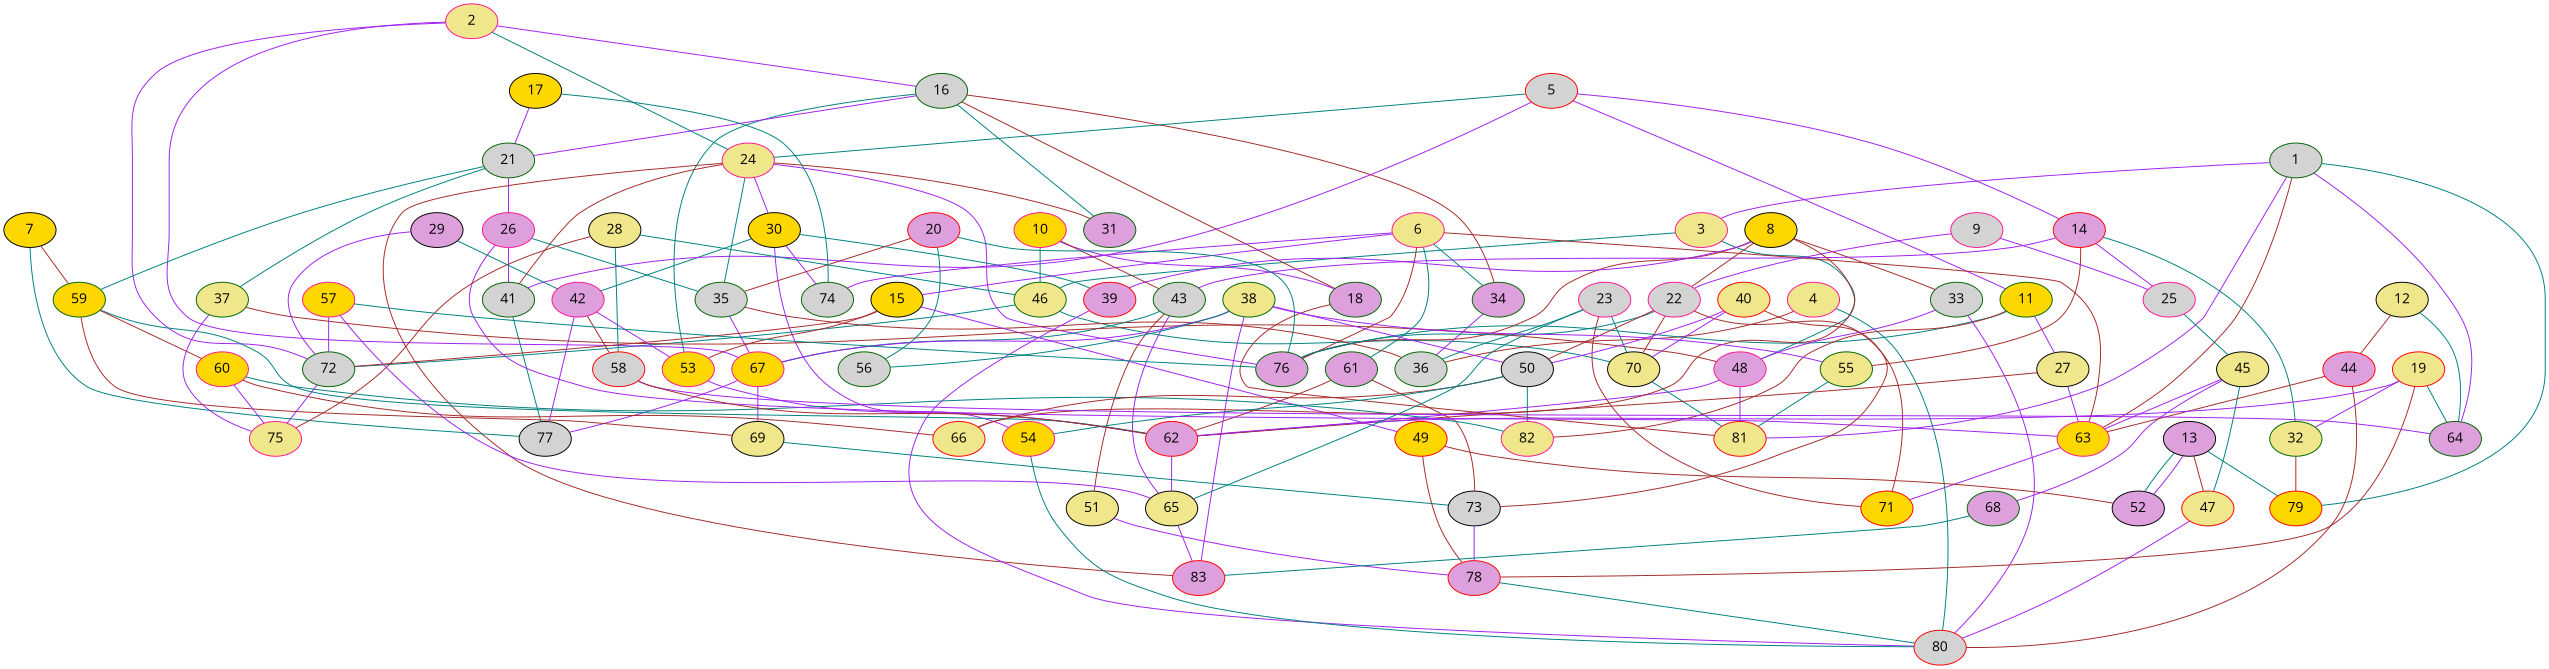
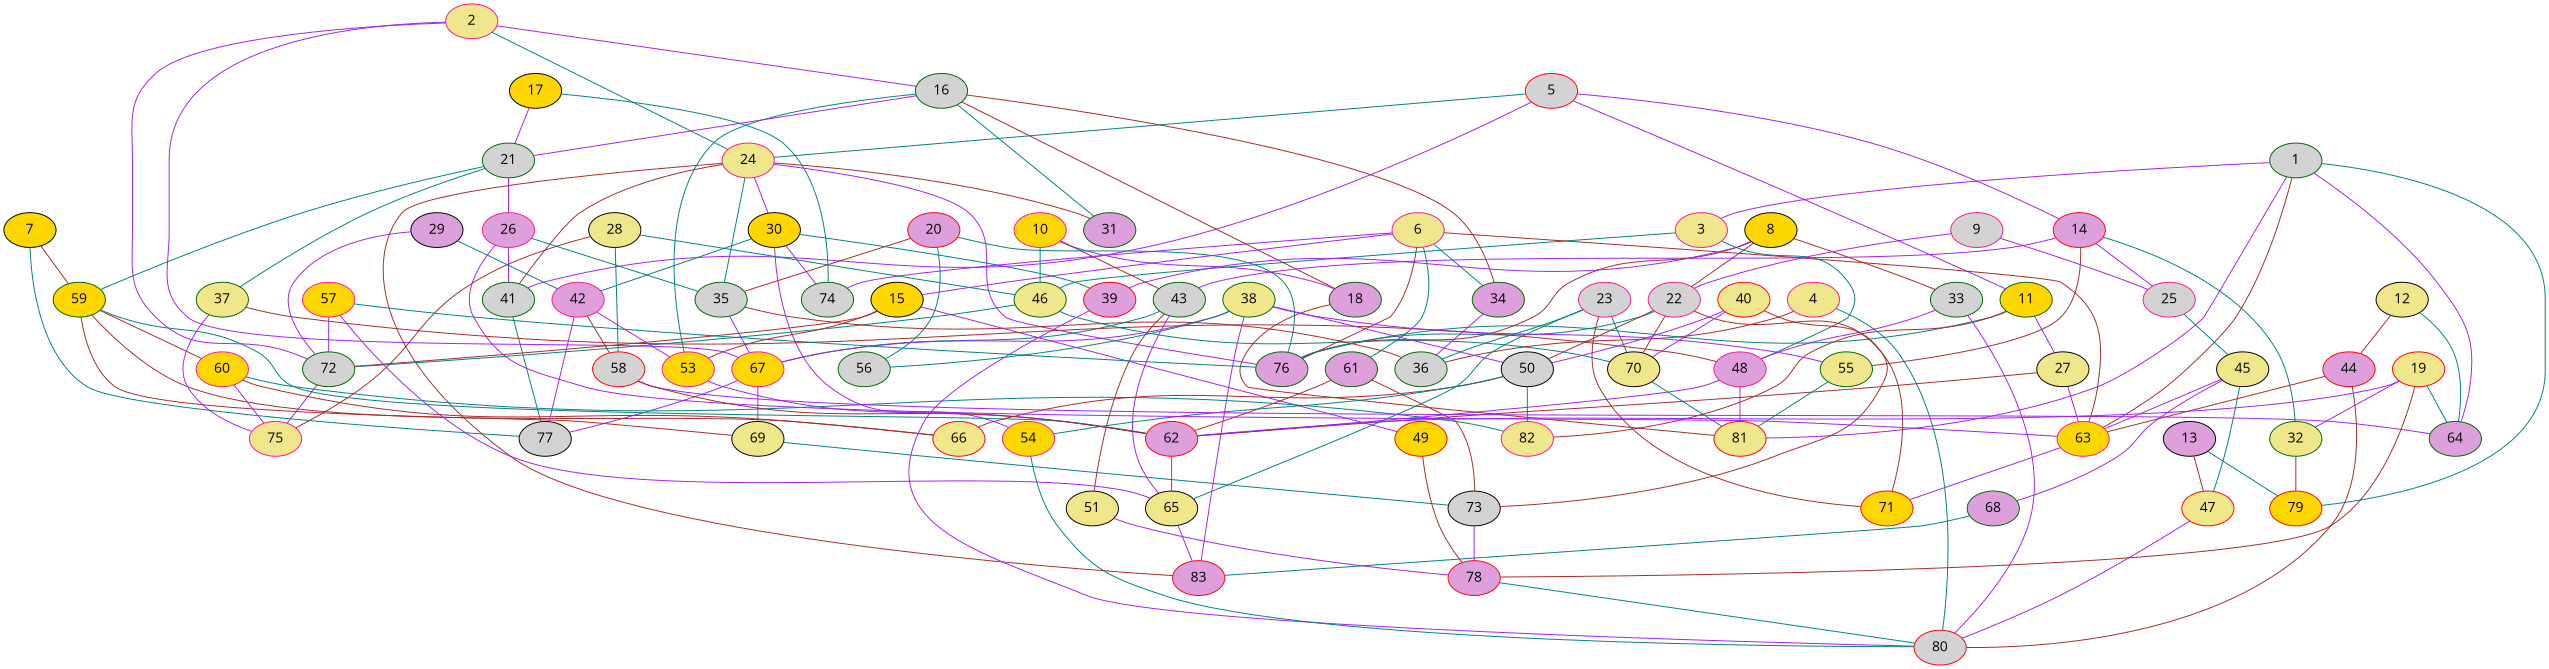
edge "8" -- "66": now "59" -- "66"
node "52": removed
